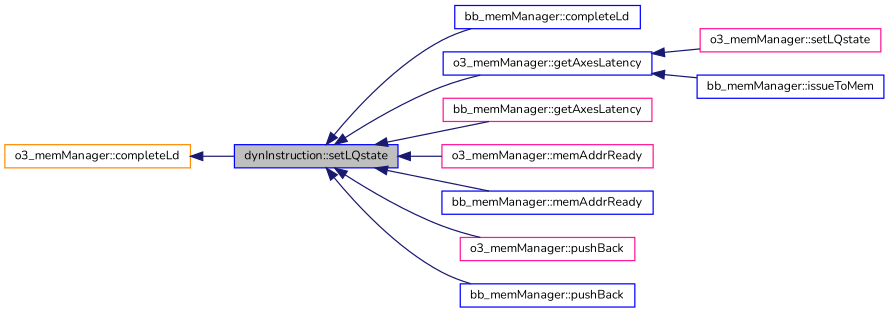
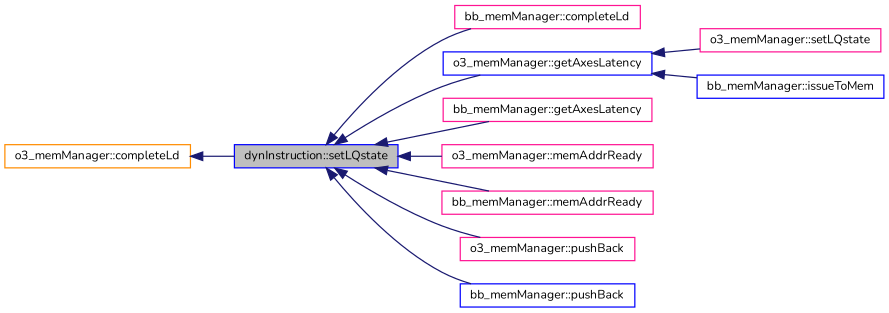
node "bb_memManager::completeLd": color blue -> deeppink
node "bb_memManager::memAddrReady": color blue -> deeppink
